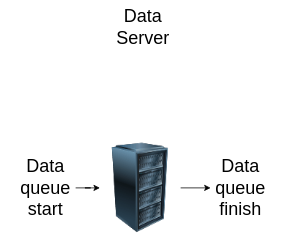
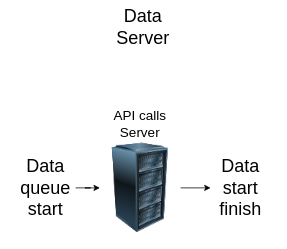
node "API calls Server": added
node "Data queue finish": label "Data queue finish" -> "Data start finish"
